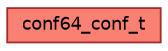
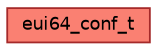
node "conf64_conf_t": label "conf64_conf_t" -> "eui64_conf_t"
